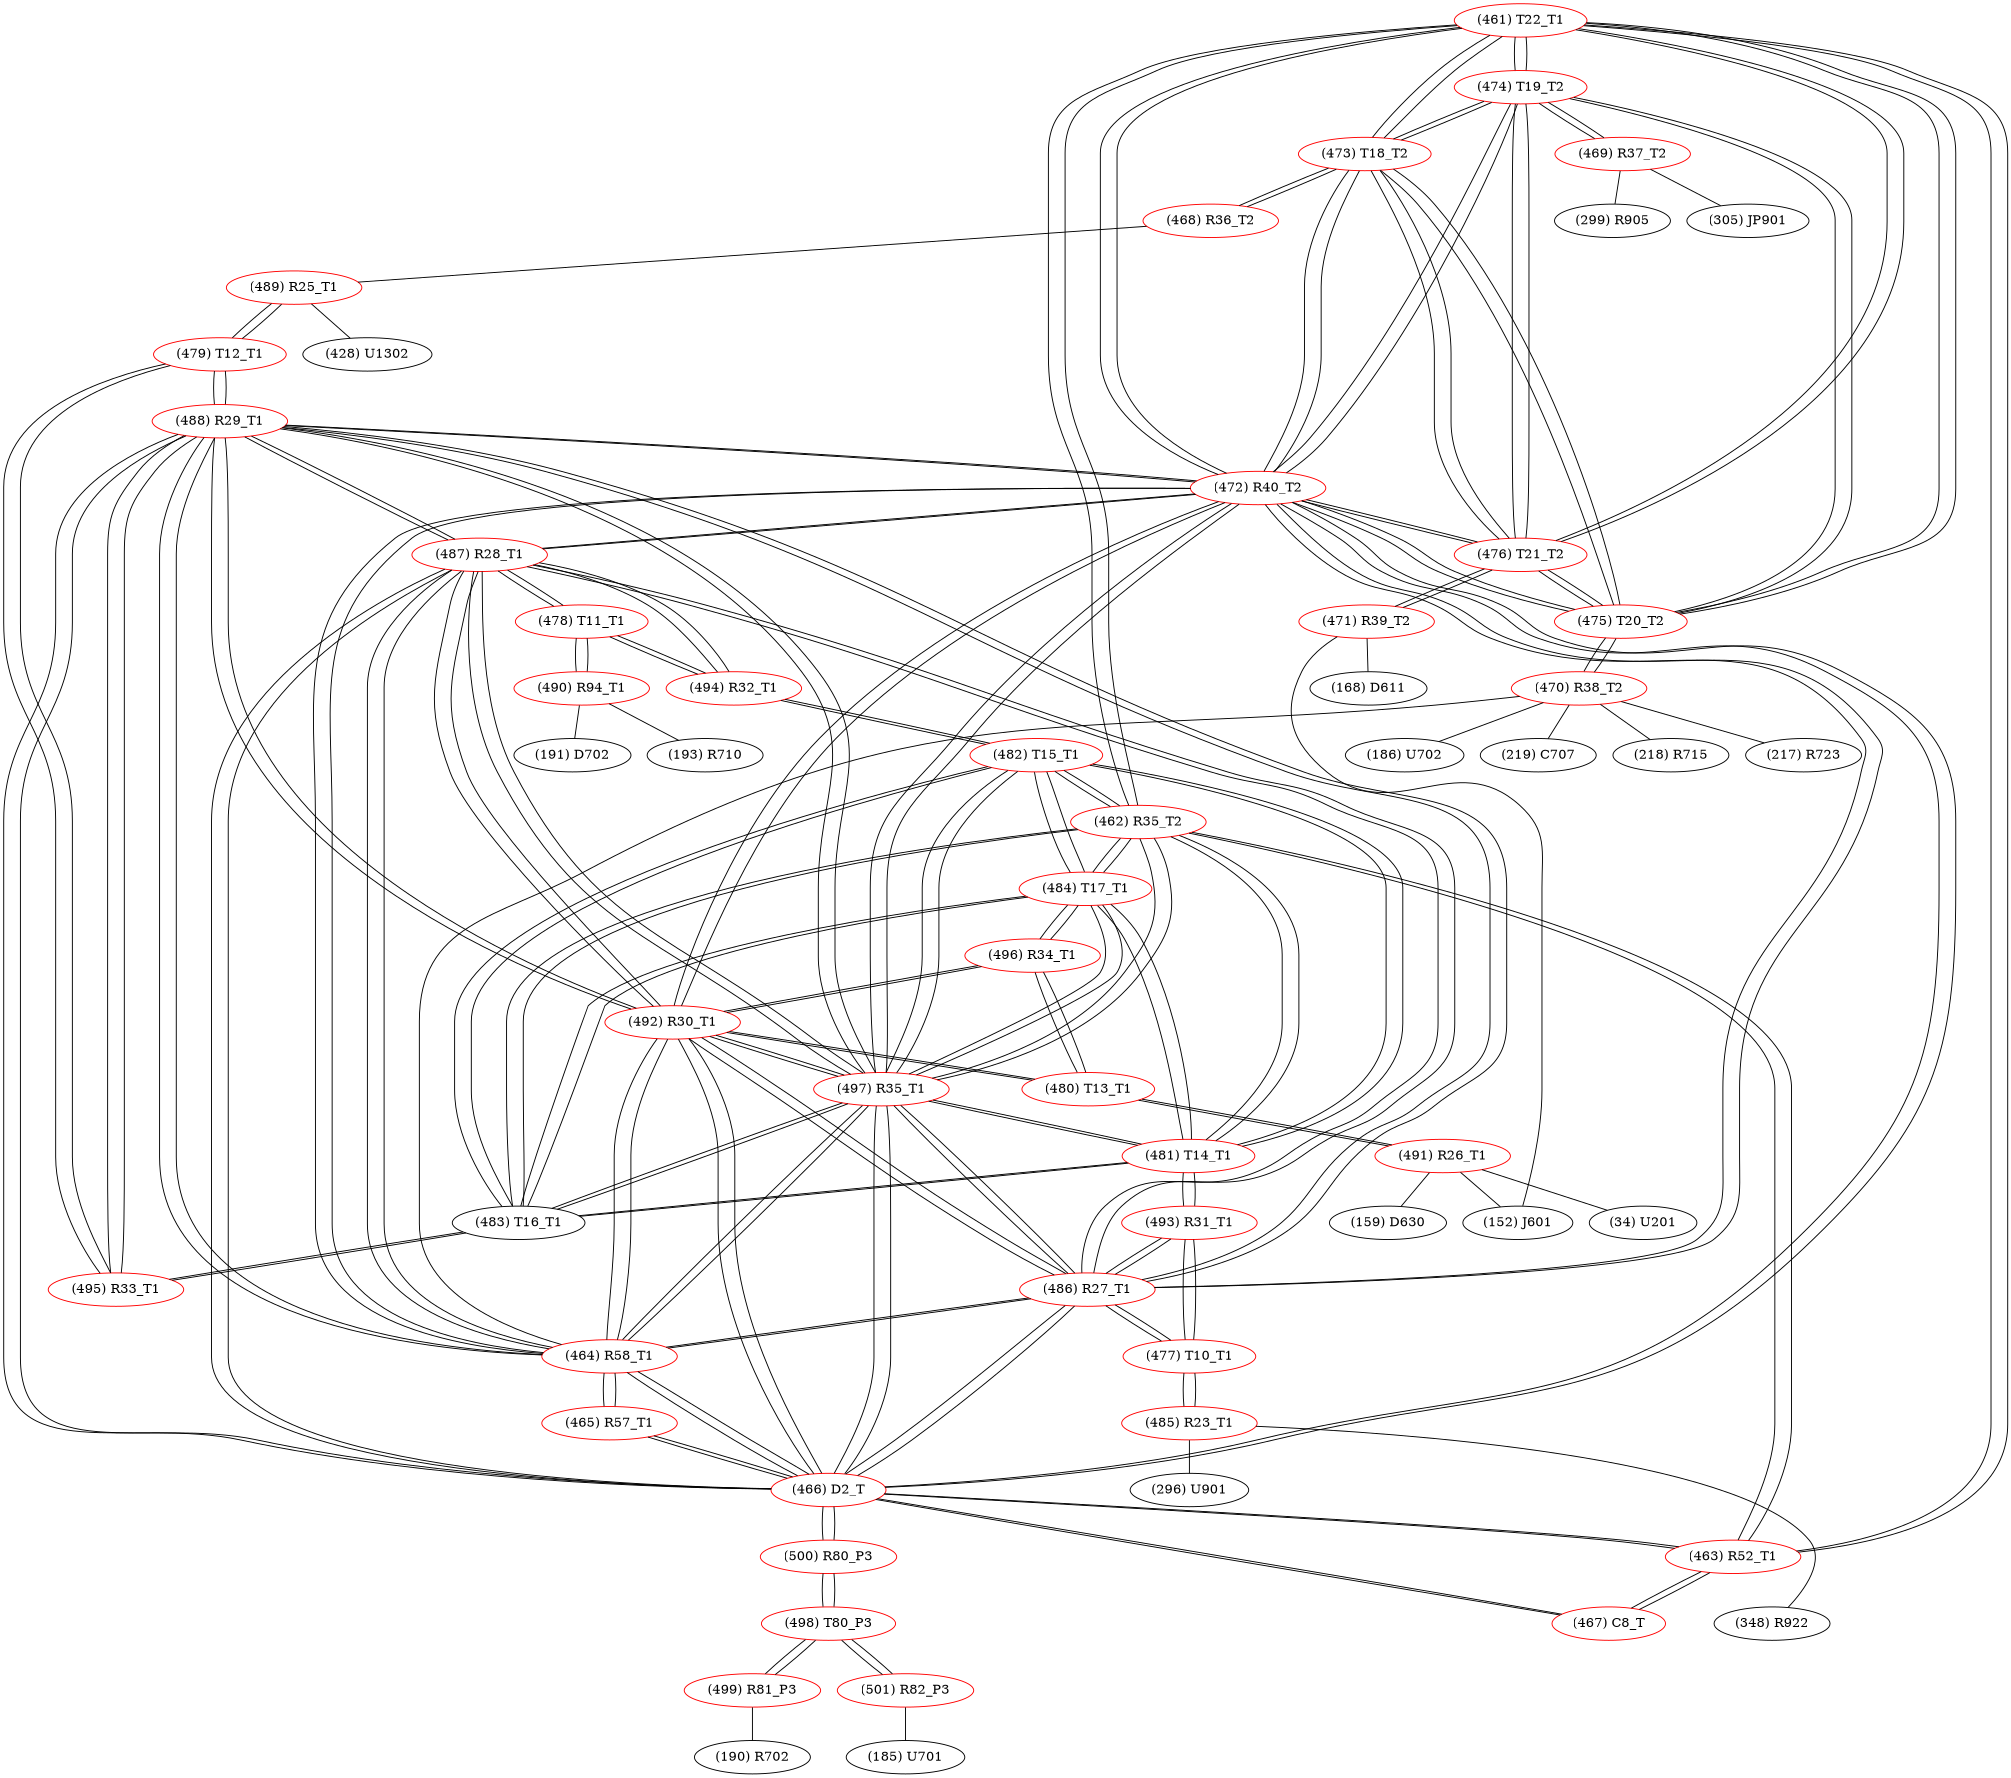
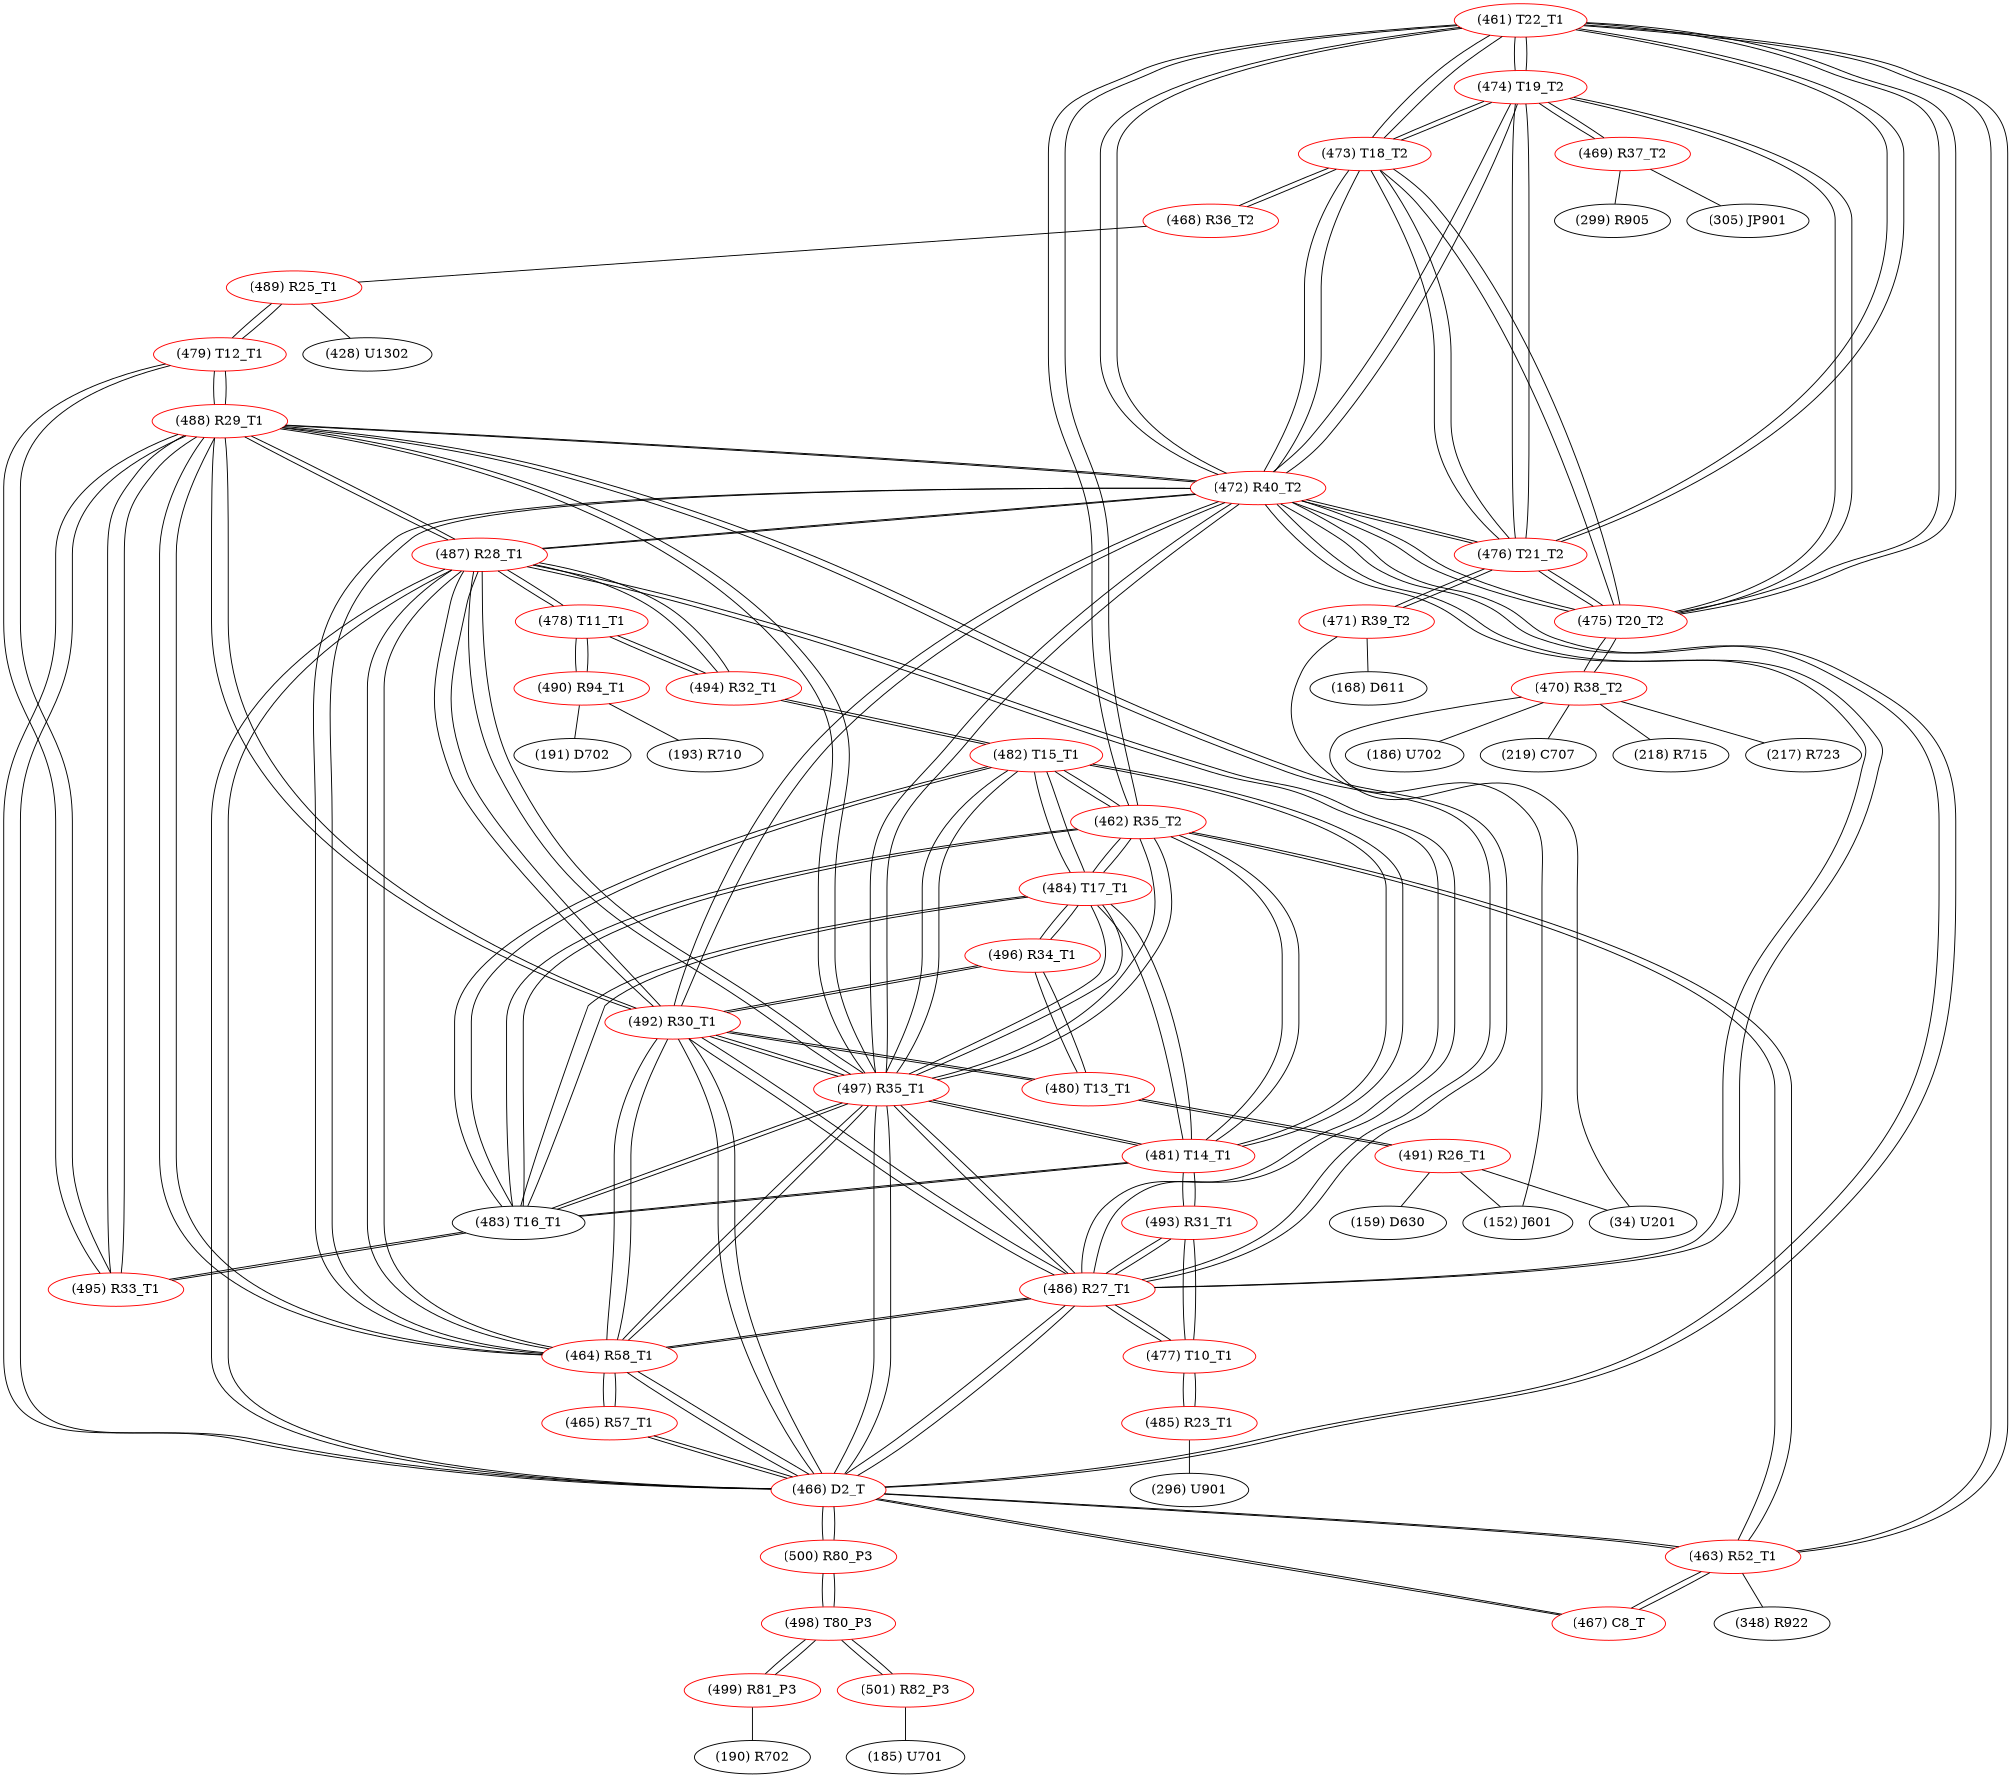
edge "(470) R38_T2" -- "(464) R58_T1": now "(470) R38_T2" -- "(34) U201"
edge "(485) R23_T1" -- "(348) R922": now "(463) R52_T1" -- "(348) R922"
